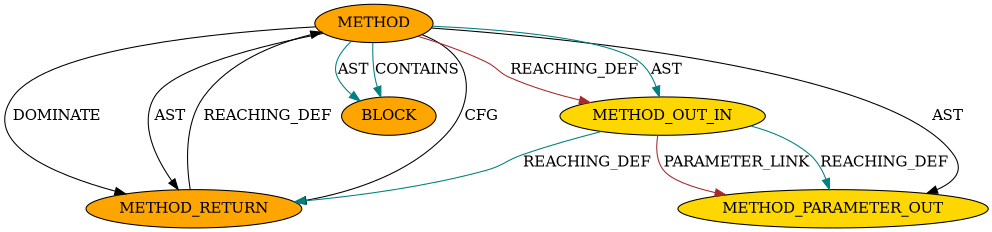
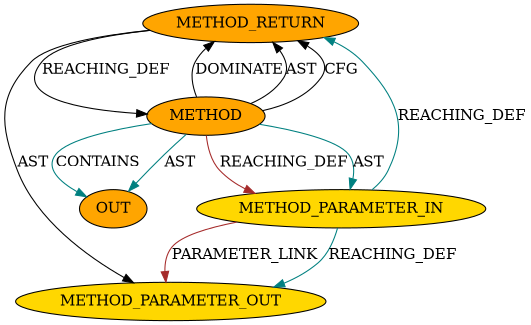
edge "METHOD" -> "METHOD_PARAMETER_OUT": now "METHOD_RETURN" -> "METHOD_PARAMETER_OUT"
node "BLOCK": label "BLOCK" -> "OUT"
node "METHOD_OUT_IN": label "METHOD_OUT_IN" -> "METHOD_PARAMETER_IN"
